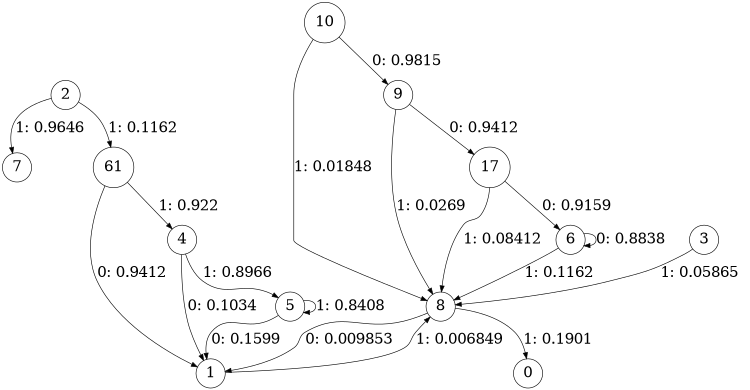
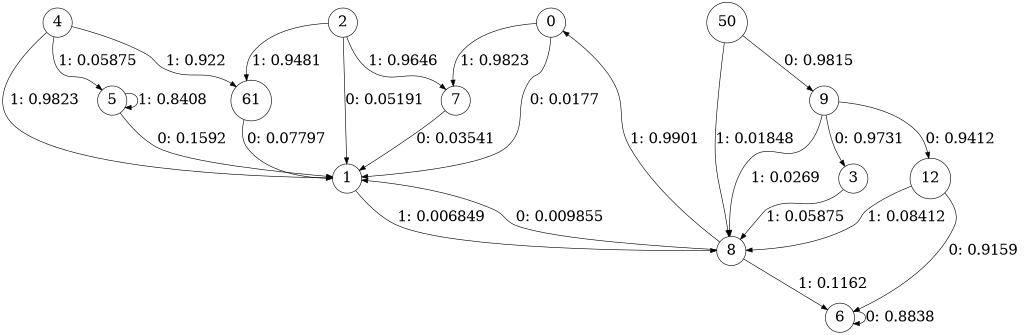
node "10": label "10" -> "50"
edge "0" -> "7": added, label "1: 0.9823"
edge "2" -> "1": added, label "0: 0.05191"
edge "2" -> "61": label "1: 0.1162   " -> "1: 0.9481   "
edge "9" -> "3": added, label "0: 0.9731"
edge "7" -> "1": added, label "0: 0.03541"
edge "0" -> "1": added, label "0: 0.0177"
node "17": label "17" -> "12"
edge "61" -> "4": reversed
edge "61" -> "1": label "0: 0.9412   " -> "0: 0.07797  "
edge "4" -> "5": label "1: 0.8966   " -> "1: 0.05875  "
edge "3" -> "8": label "1: 0.05865  " -> "1: 0.05875  "
edge "6" -> "8": reversed
edge "4" -> "1": label "0: 0.1034   " -> "1: 0.9823   "
edge "5" -> "1": label "0: 0.1599   " -> "0: 0.1592   "
edge "8" -> "1": label "0: 0.009853  " -> "0: 0.009855  "
edge "8" -> "0": label "1: 0.1901   " -> "1: 0.9901   "
